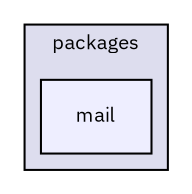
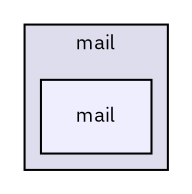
cluster "packages": label "packages" -> "mail"
